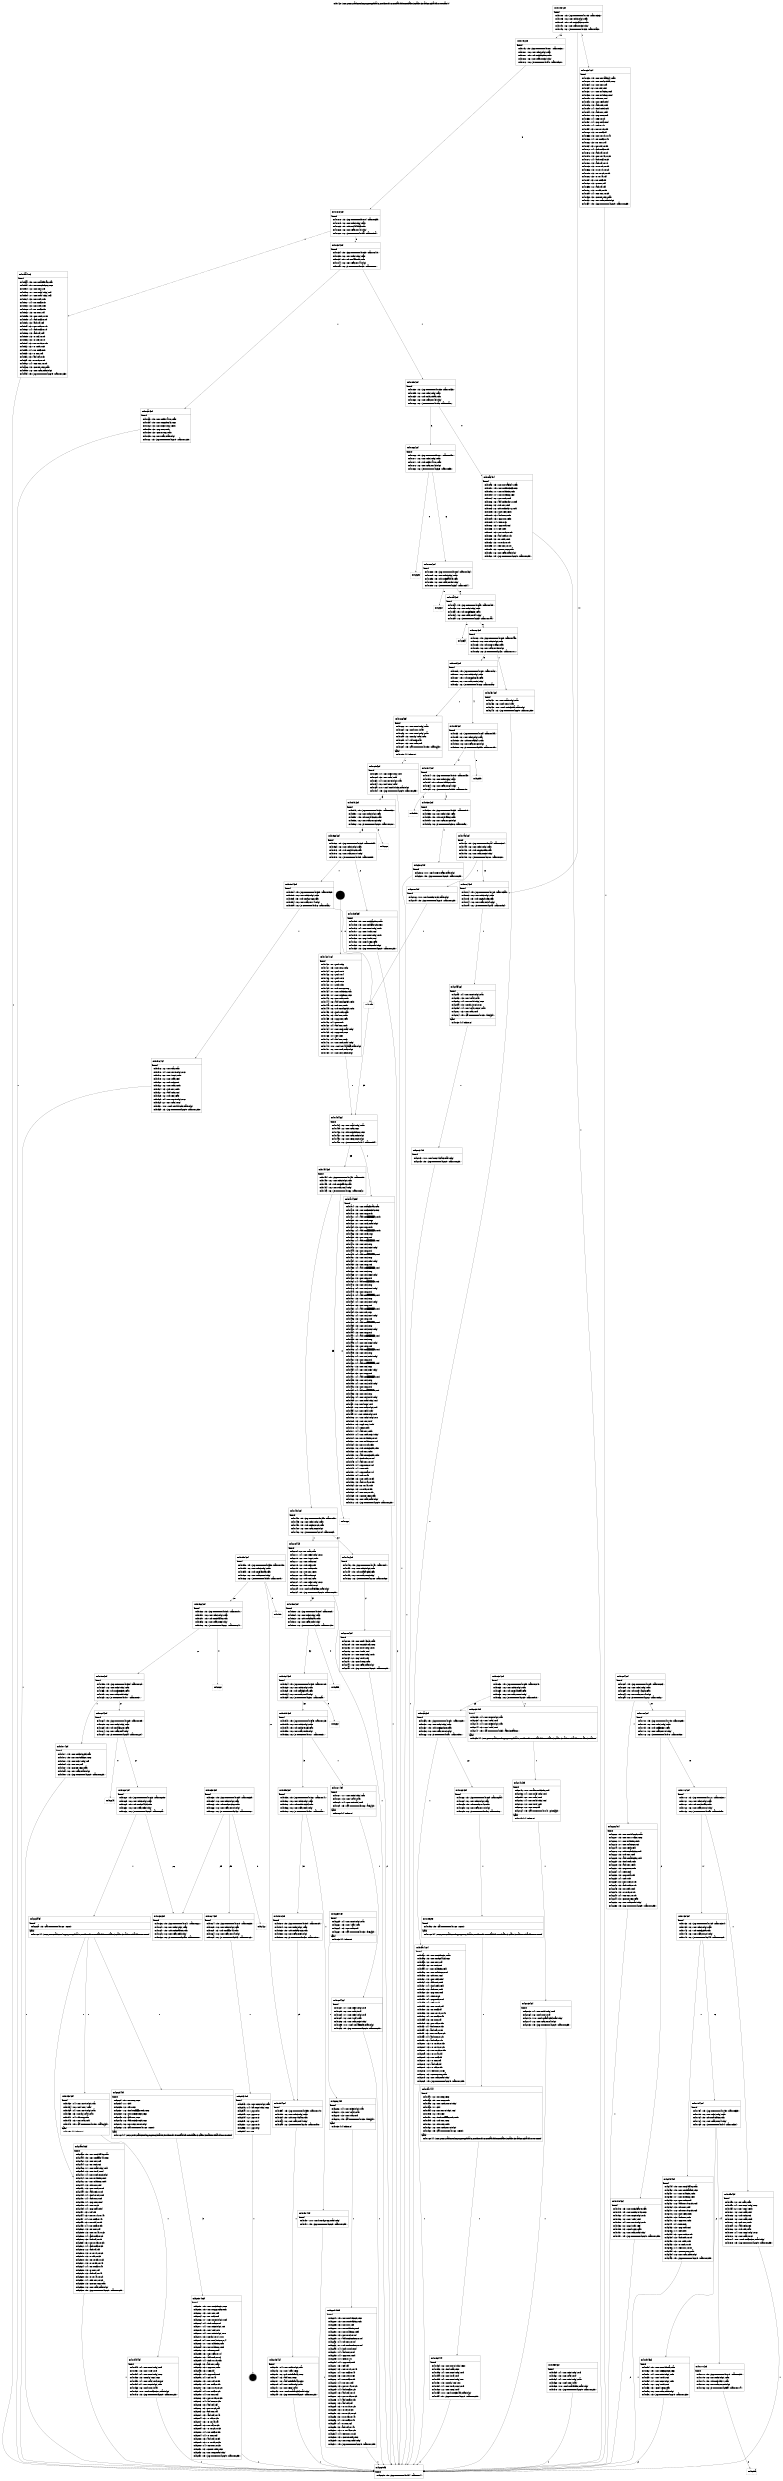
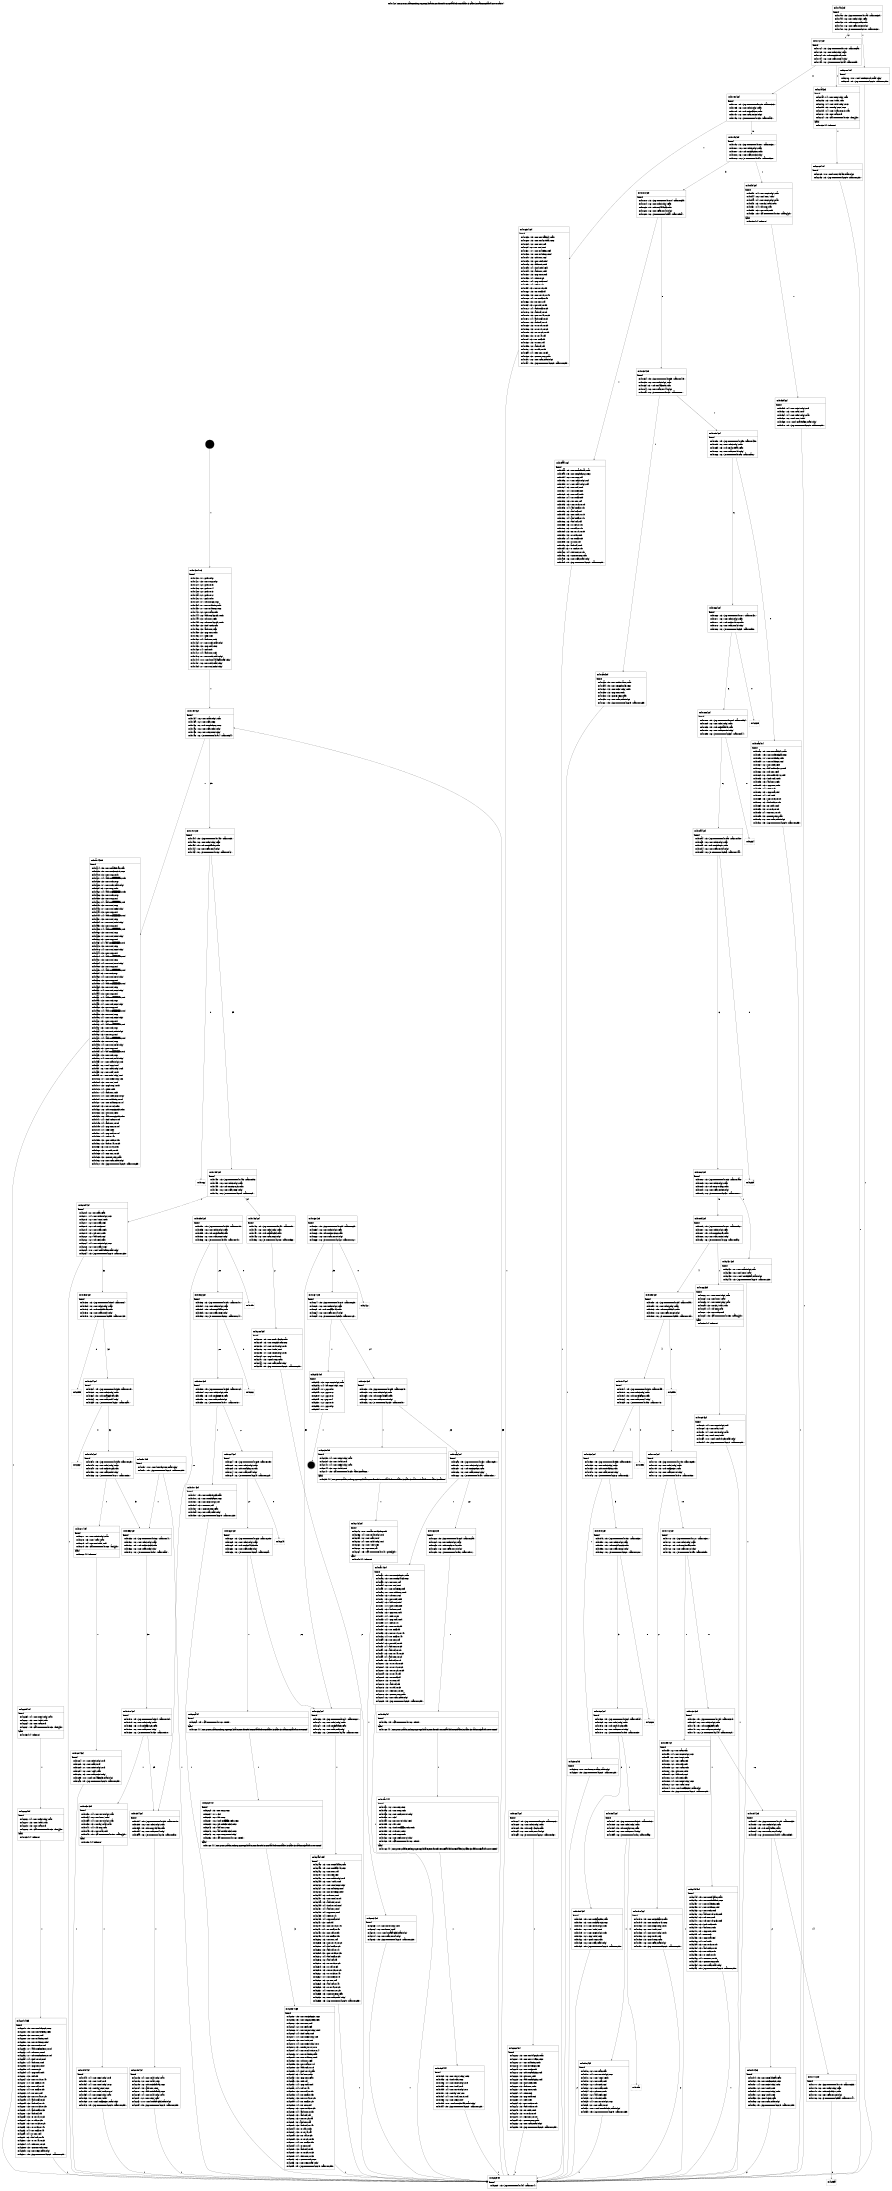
node "0x401f40 [29]": added
edge "0x4017e0 [28]" -> "0x4017c4 [28]": reversed
edge "0x401ce9 [32]" -> "0x40194c [28]": now "0x401930 [28]" -> "0x40194c [28]"
edge "0x402100 [15]" -> "0x4019a0": now "0x402100 [15]" -> "0x402679 [5]"
edge "0x4019a0" -> "0x401494 [32]": now "0x402679 [5]" -> "0x401494 [32]"
edge "0x401674 [28]" -> "0x401690 [28]": added, label "24"
edge "0x4016e4 [28]" -> "0x401700 [28]": now "0x4025bb" -> "0x401700 [28]"
edge "0x40155c [28]" -> "0x401f07 [15]": reversed
edge "0x40202a [5]" -> "0x401d30 [29]": now "0x401578 [28]" -> "0x401d30 [29]"
edge "0x40202a [5]" -> "0x4024a8 [155]": now "0x40163c [28]" -> "0x4024a8 [155]"
